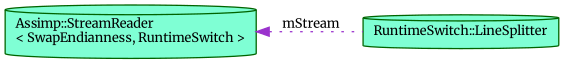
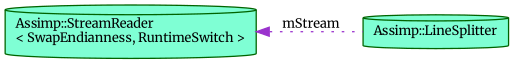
node "RuntimeSwitch::LineSplitter": label "RuntimeSwitch::LineSplitter" -> "Assimp::LineSplitter"
